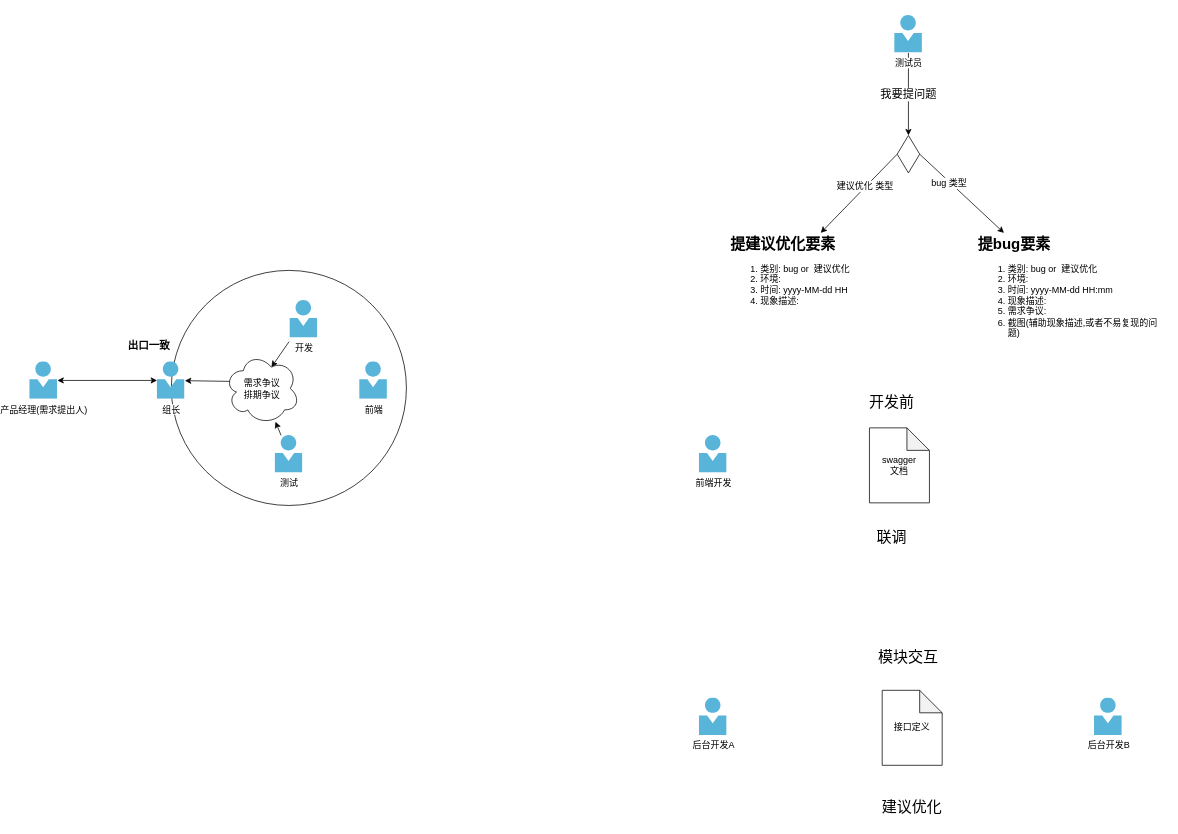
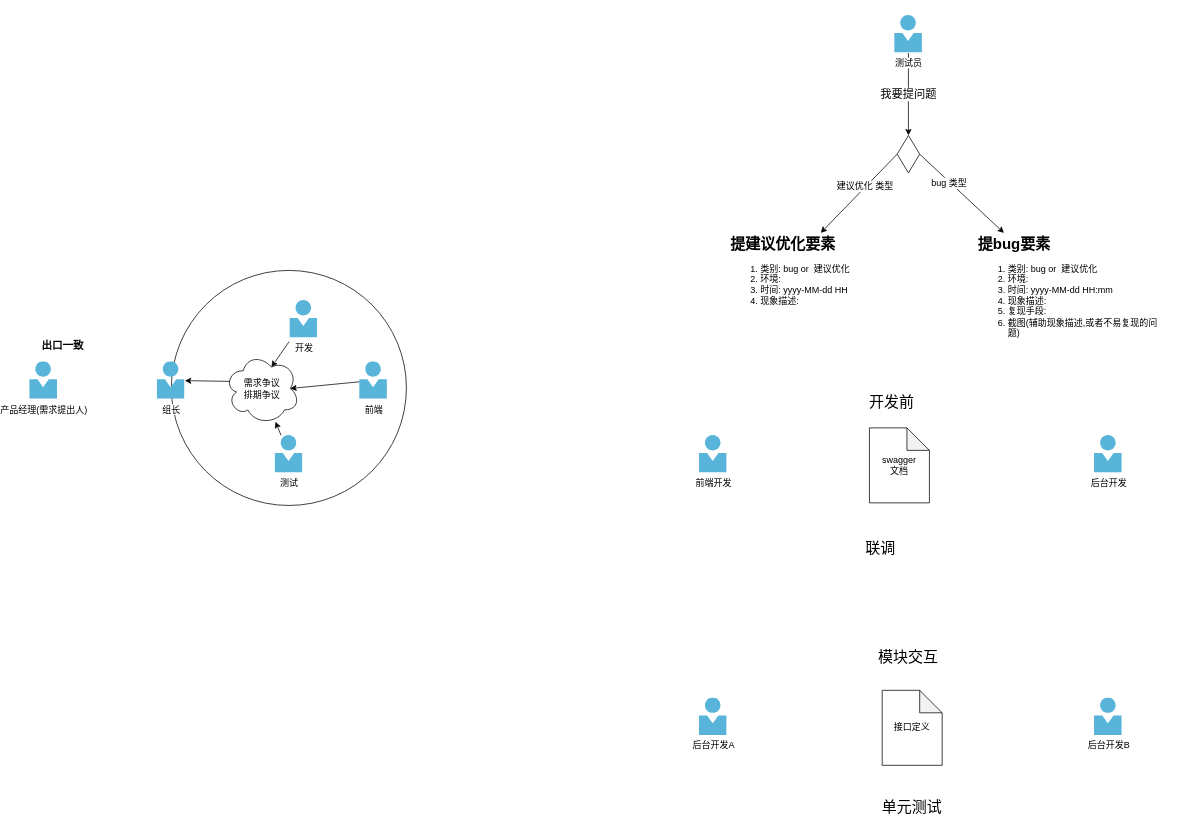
node "提bug要素类别: bug or 建议优化 环境: 时间: yyyy-MM-dd HH:mm 现象描述: 需求争议: 截图(辅助现象描述,或者不易复现的问题)": label "提bug要素类别: bug or 建议优化 环境: 时间: yyyy-MM-dd HH:mm 现象描述: 需求争议: 截图(辅助现象描述,或者不易复现的问题)" -> "提bug要素类别: bug or 建议优化 环境: 时间: yyyy-MM-dd HH:mm 现象描述: 复现手段: 截图(辅助现象描述,或者不易复现的问题)"
node "出口一致": moved (149, 345) -> (63, 345)
edge "产品经理(需求提出人)" -- "组长": removed
edge "前端" -> "需求争议 排期争议": added
node "后台开发": added
node "联调": moved (892, 537) -> (881, 548)
node "建议优化": label "建议优化" -> "单元测试"
